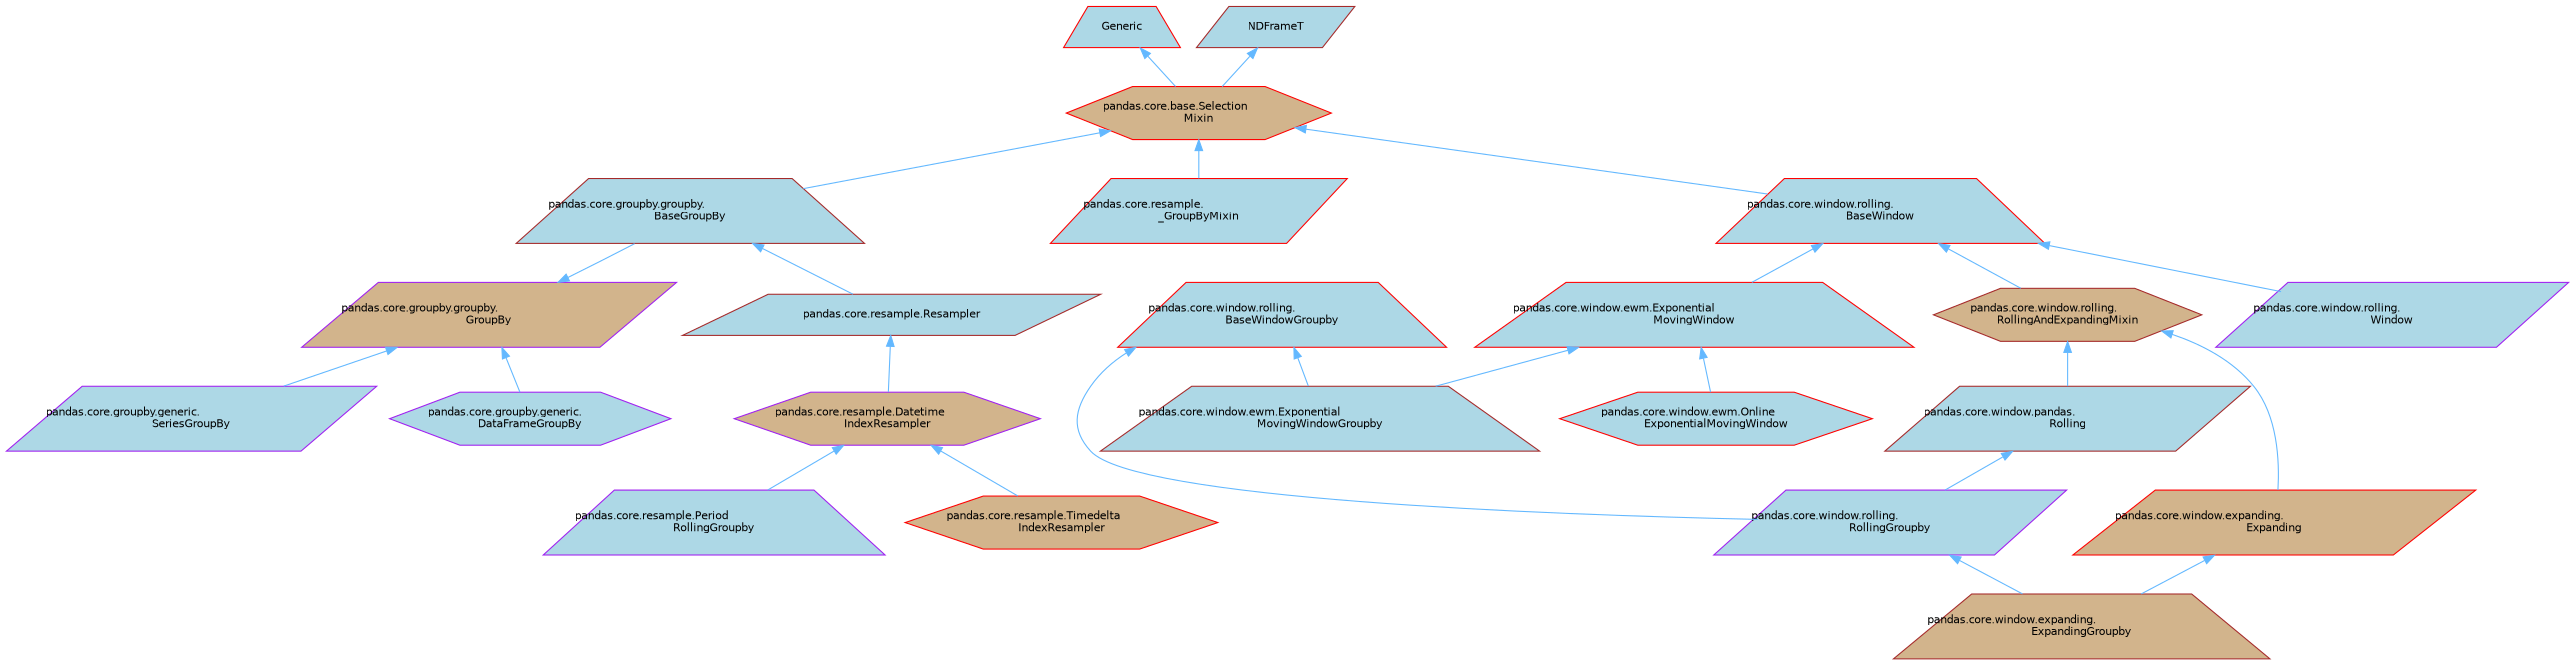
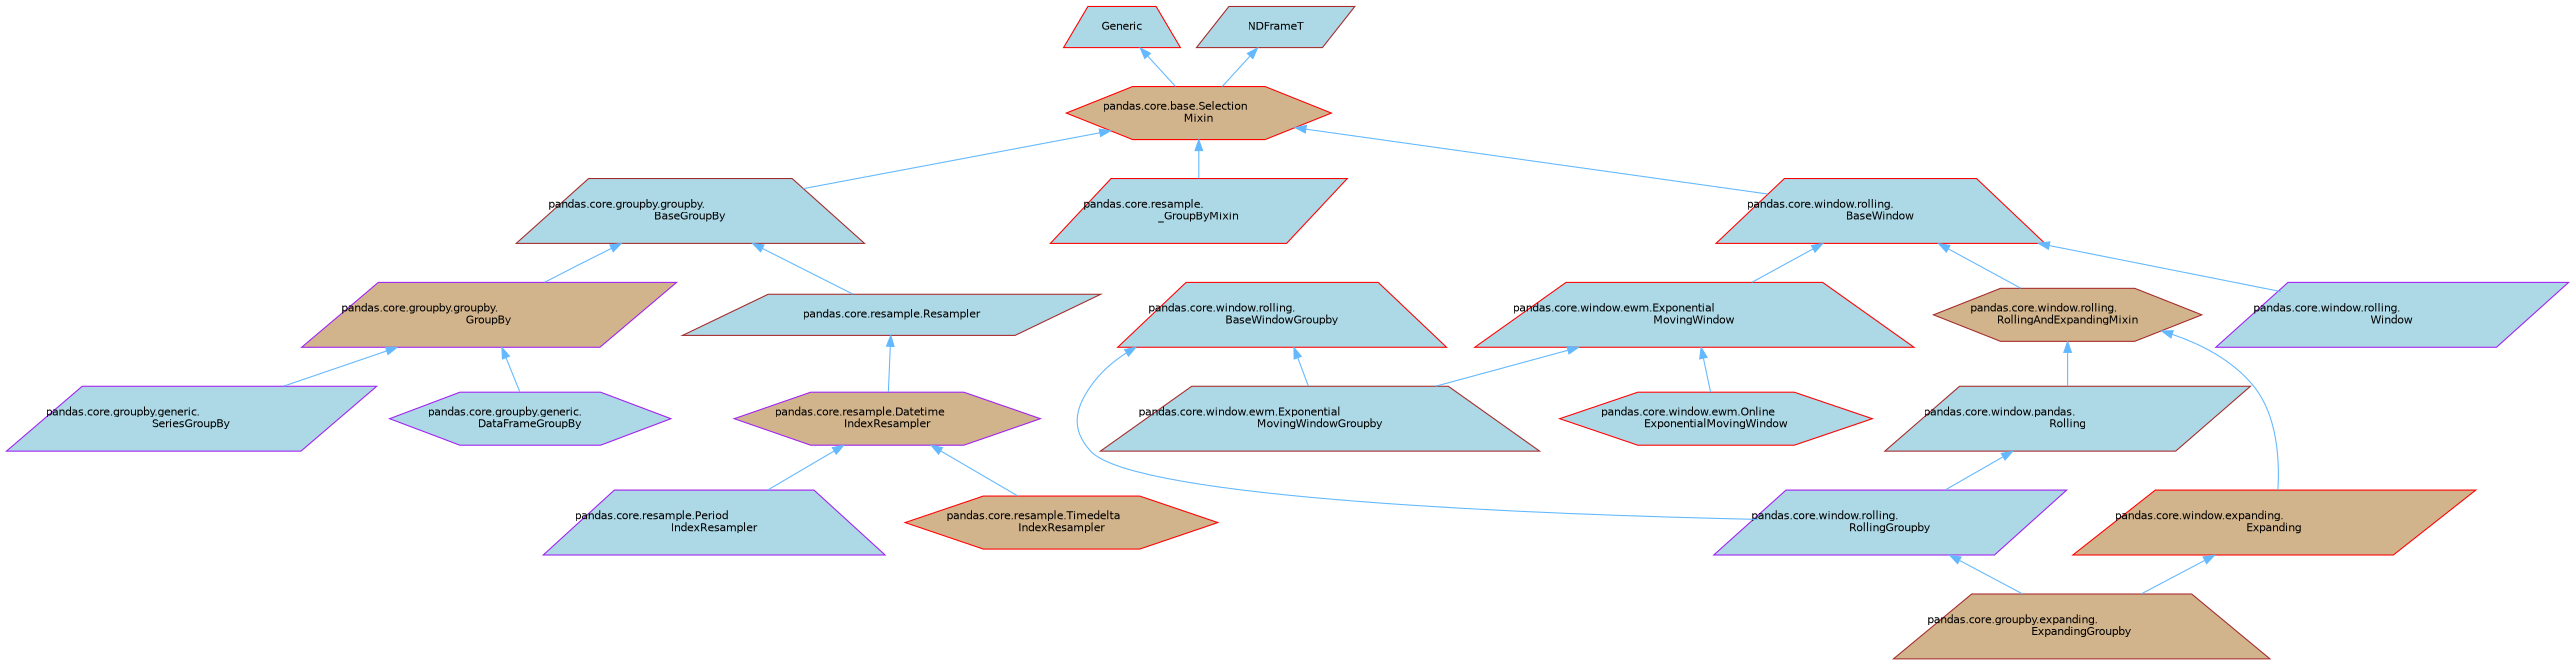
edge "pandas.core.groupby.groupby. BaseGroupBy" -> "pandas.core.groupby.groupby. GroupBy": reversed
node "pandas.core.resample.Period RollingGroupby": label "pandas.core.resample.Period RollingGroupby" -> "pandas.core.resample.Period IndexResampler"
node "pandas.core.window.expanding. ExpandingGroupby": label "pandas.core.window.expanding. ExpandingGroupby" -> "pandas.core.groupby.expanding. ExpandingGroupby"
